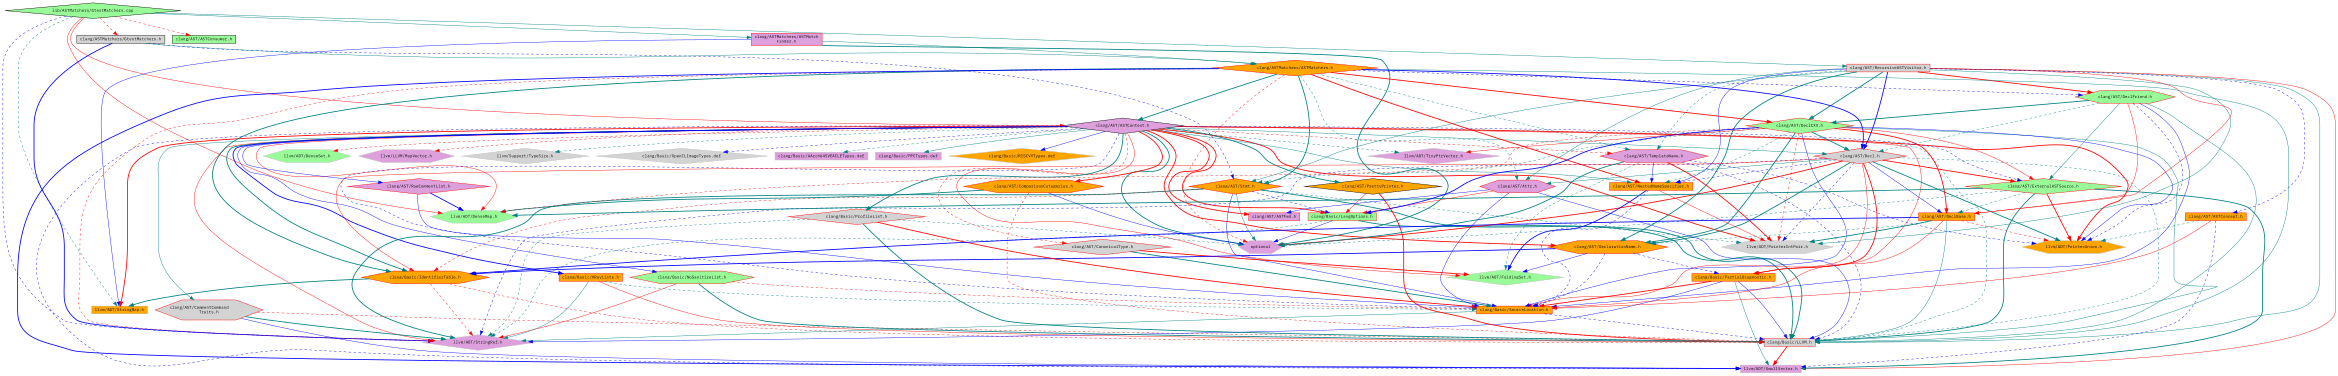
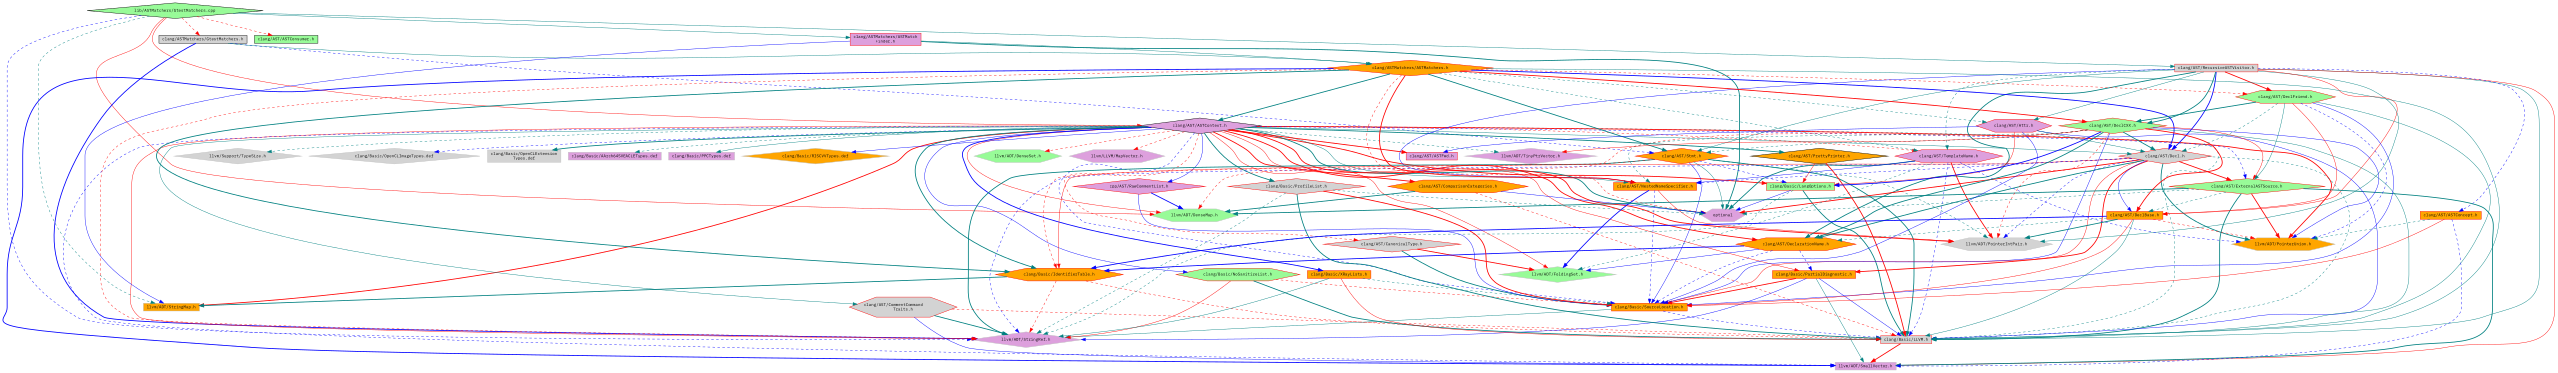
edge "clang/ASTMatchers/ASTMatchers.h" -> "clang/AST/DeclFriend.h": color blue -> red
node "clang/Basic/OpenCLExtension Types.def": added
edge "clang/AST/Decl.h" -> "clang/AST/Attr.h": reversed
node "clang/AST/RawCommentList.h": label "clang/AST/RawCommentList.h" -> "cpp/AST/RawCommentList.h"
